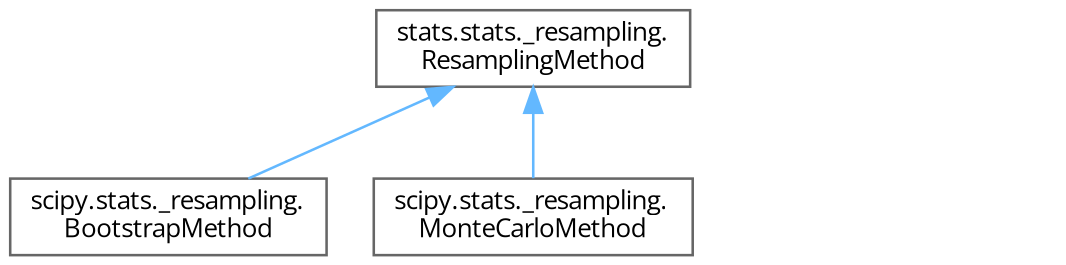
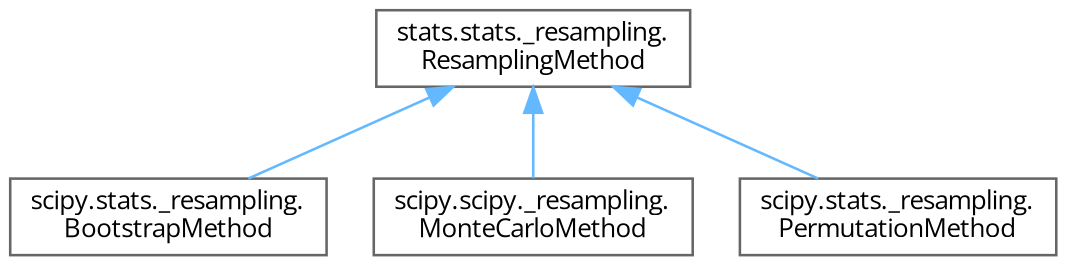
node "scipy.stats._resampling. MonteCarloMethod": label "scipy.stats._resampling. MonteCarloMethod" -> "scipy.scipy._resampling. MonteCarloMethod"
node "scipy.stats._resampling. PermutationMethod": added
